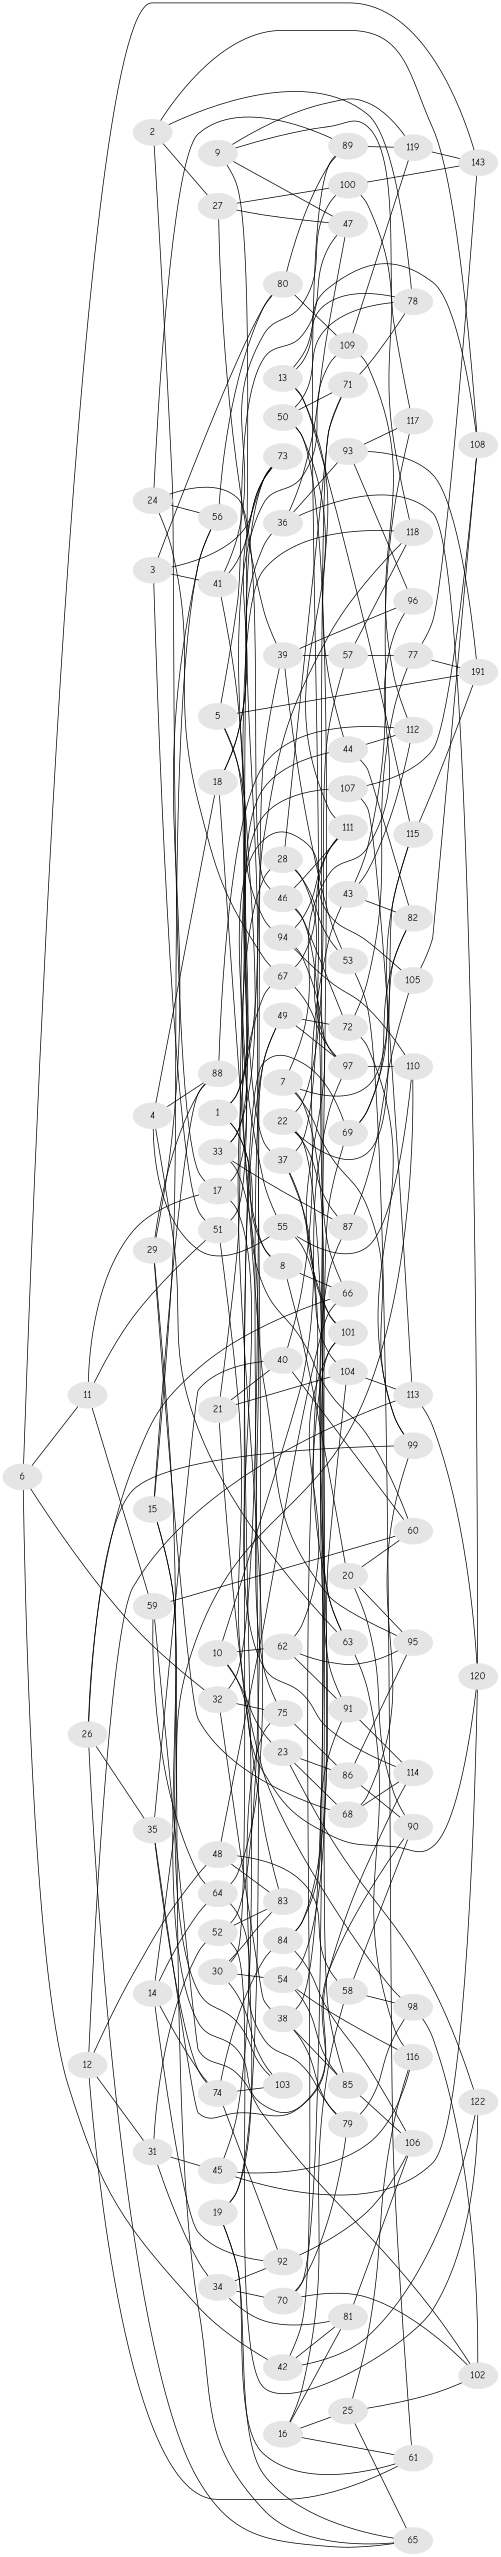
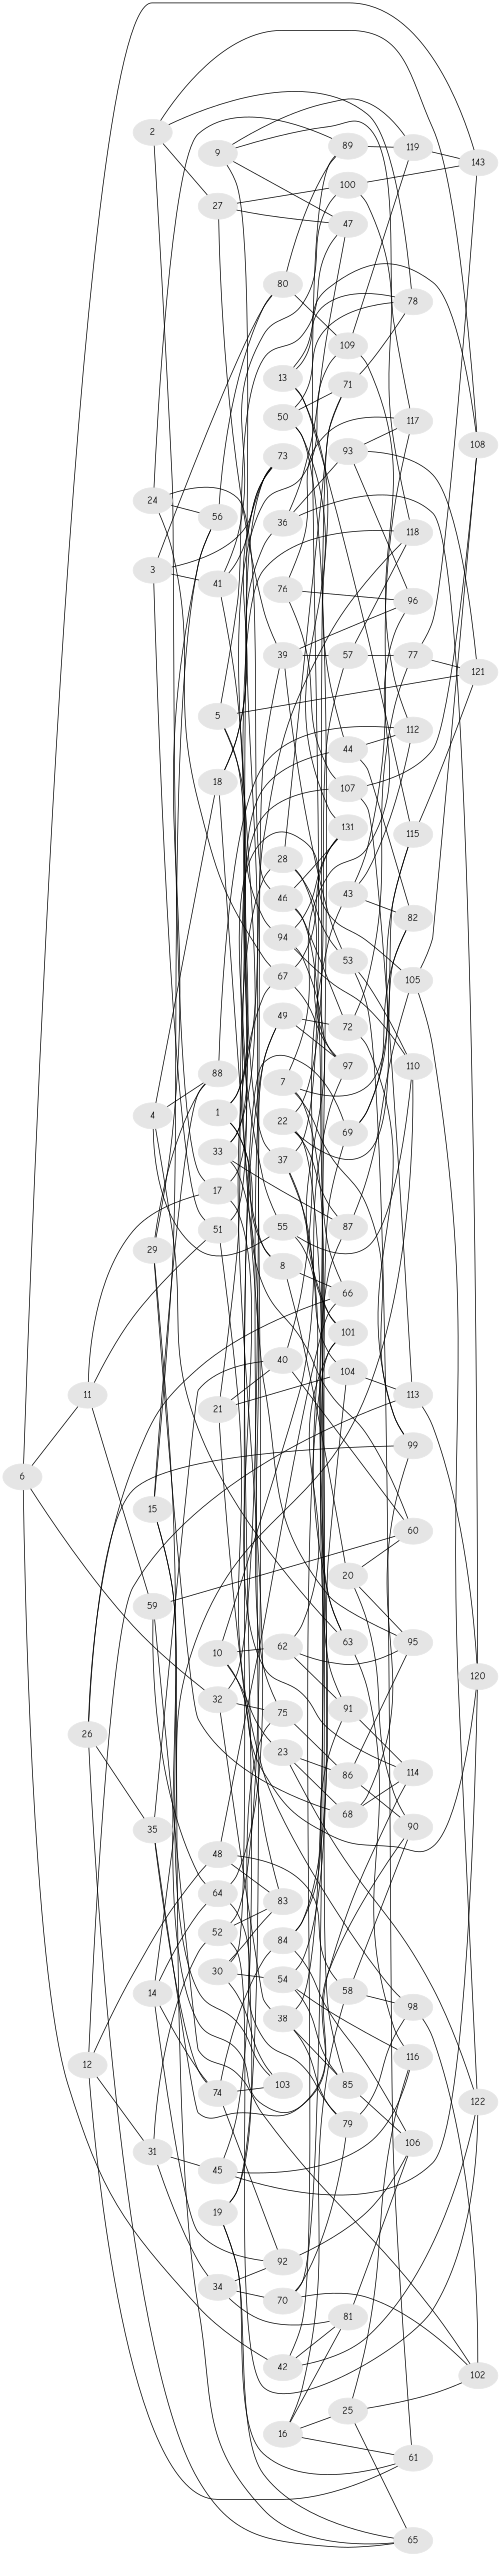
node "76": added
node "191": label "191" -> "121"
node "111": label "111" -> "131"
edge "97" -- "110": now "53" -- "110"
edge "105" -- "122": added
